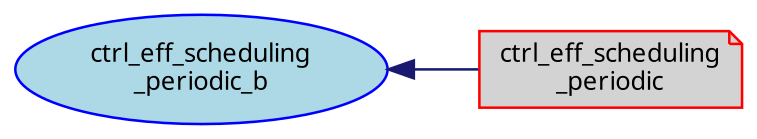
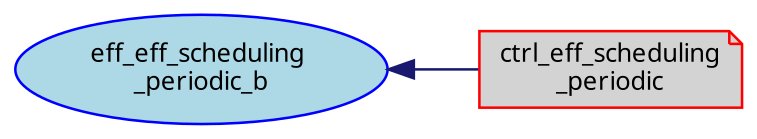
node "ctrl_eff_scheduling _periodic_b": label "ctrl_eff_scheduling _periodic_b" -> "eff_eff_scheduling _periodic_b"
